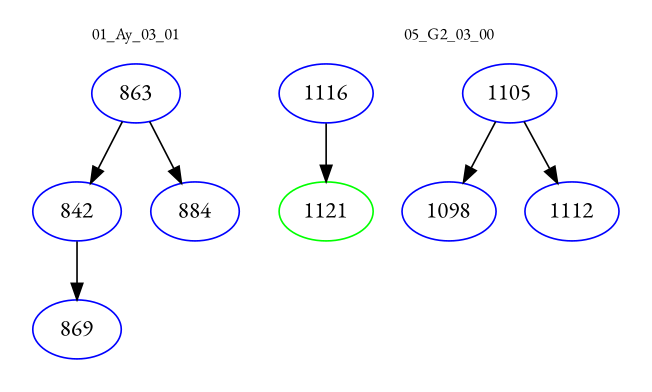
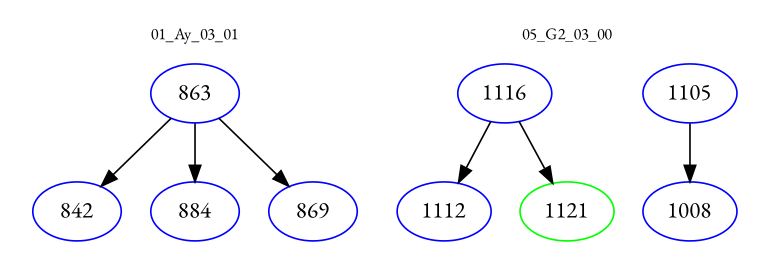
edge "1105" -> "1112": now "1116" -> "1112"
node "1098": label "1098" -> "1008"
edge "842" -> "869": now "863" -> "869"
